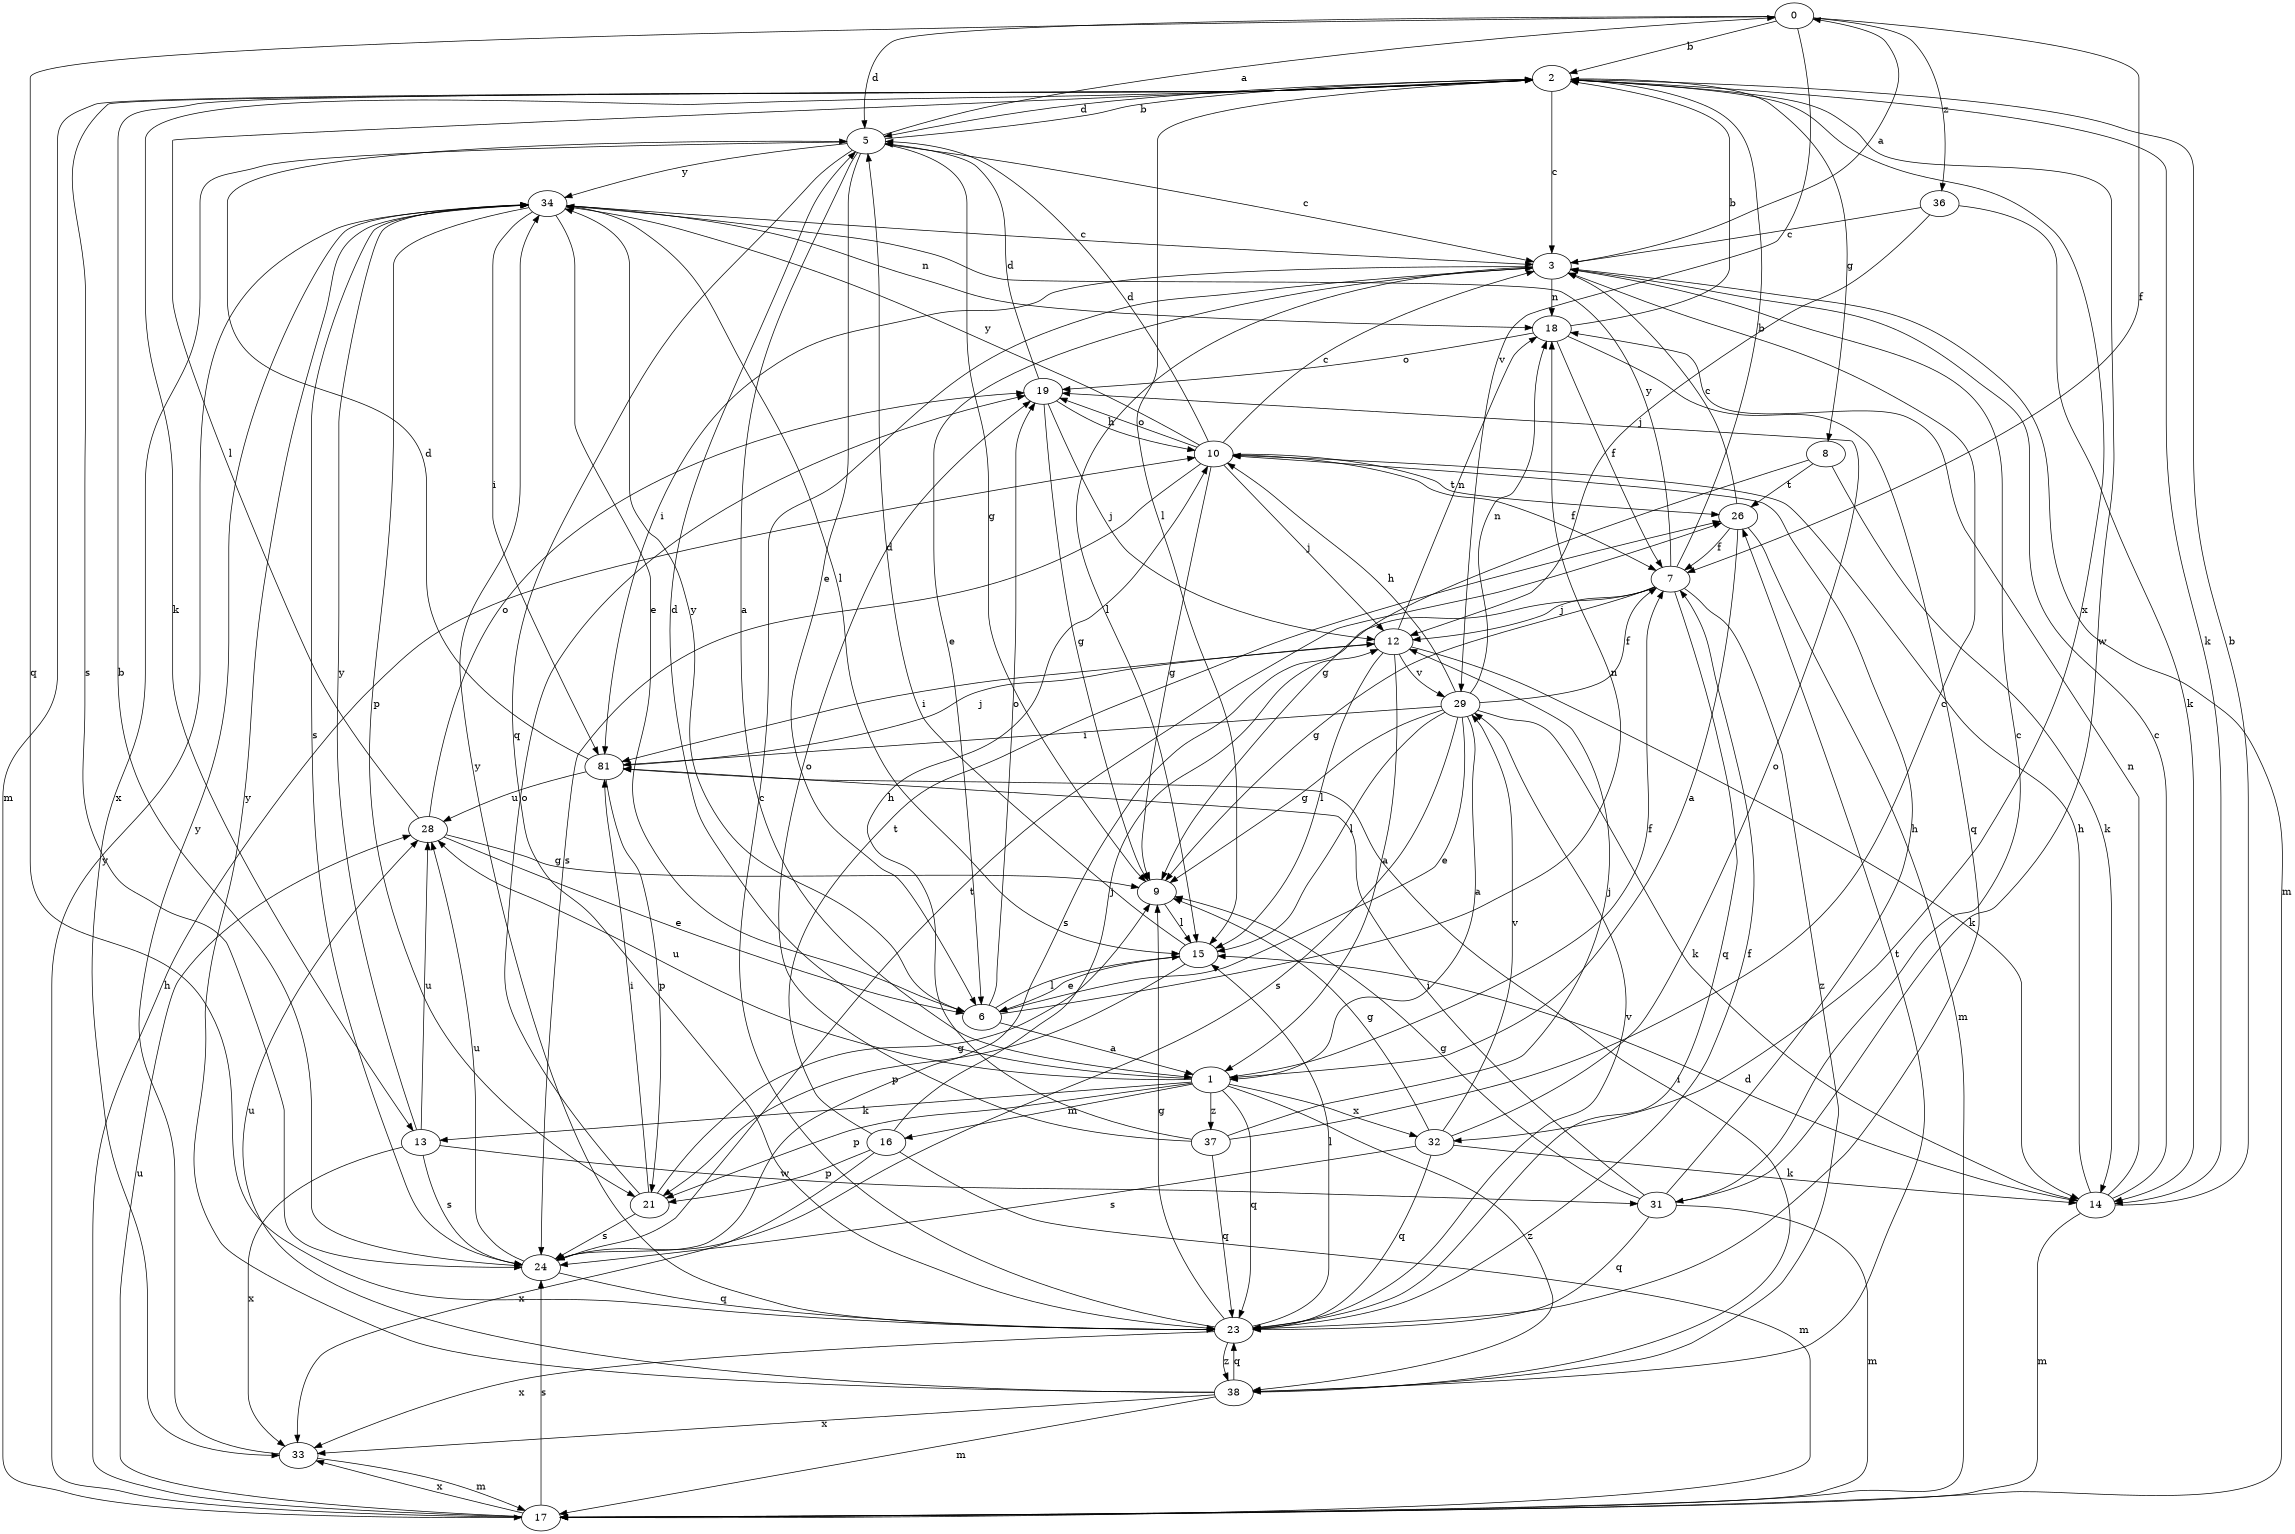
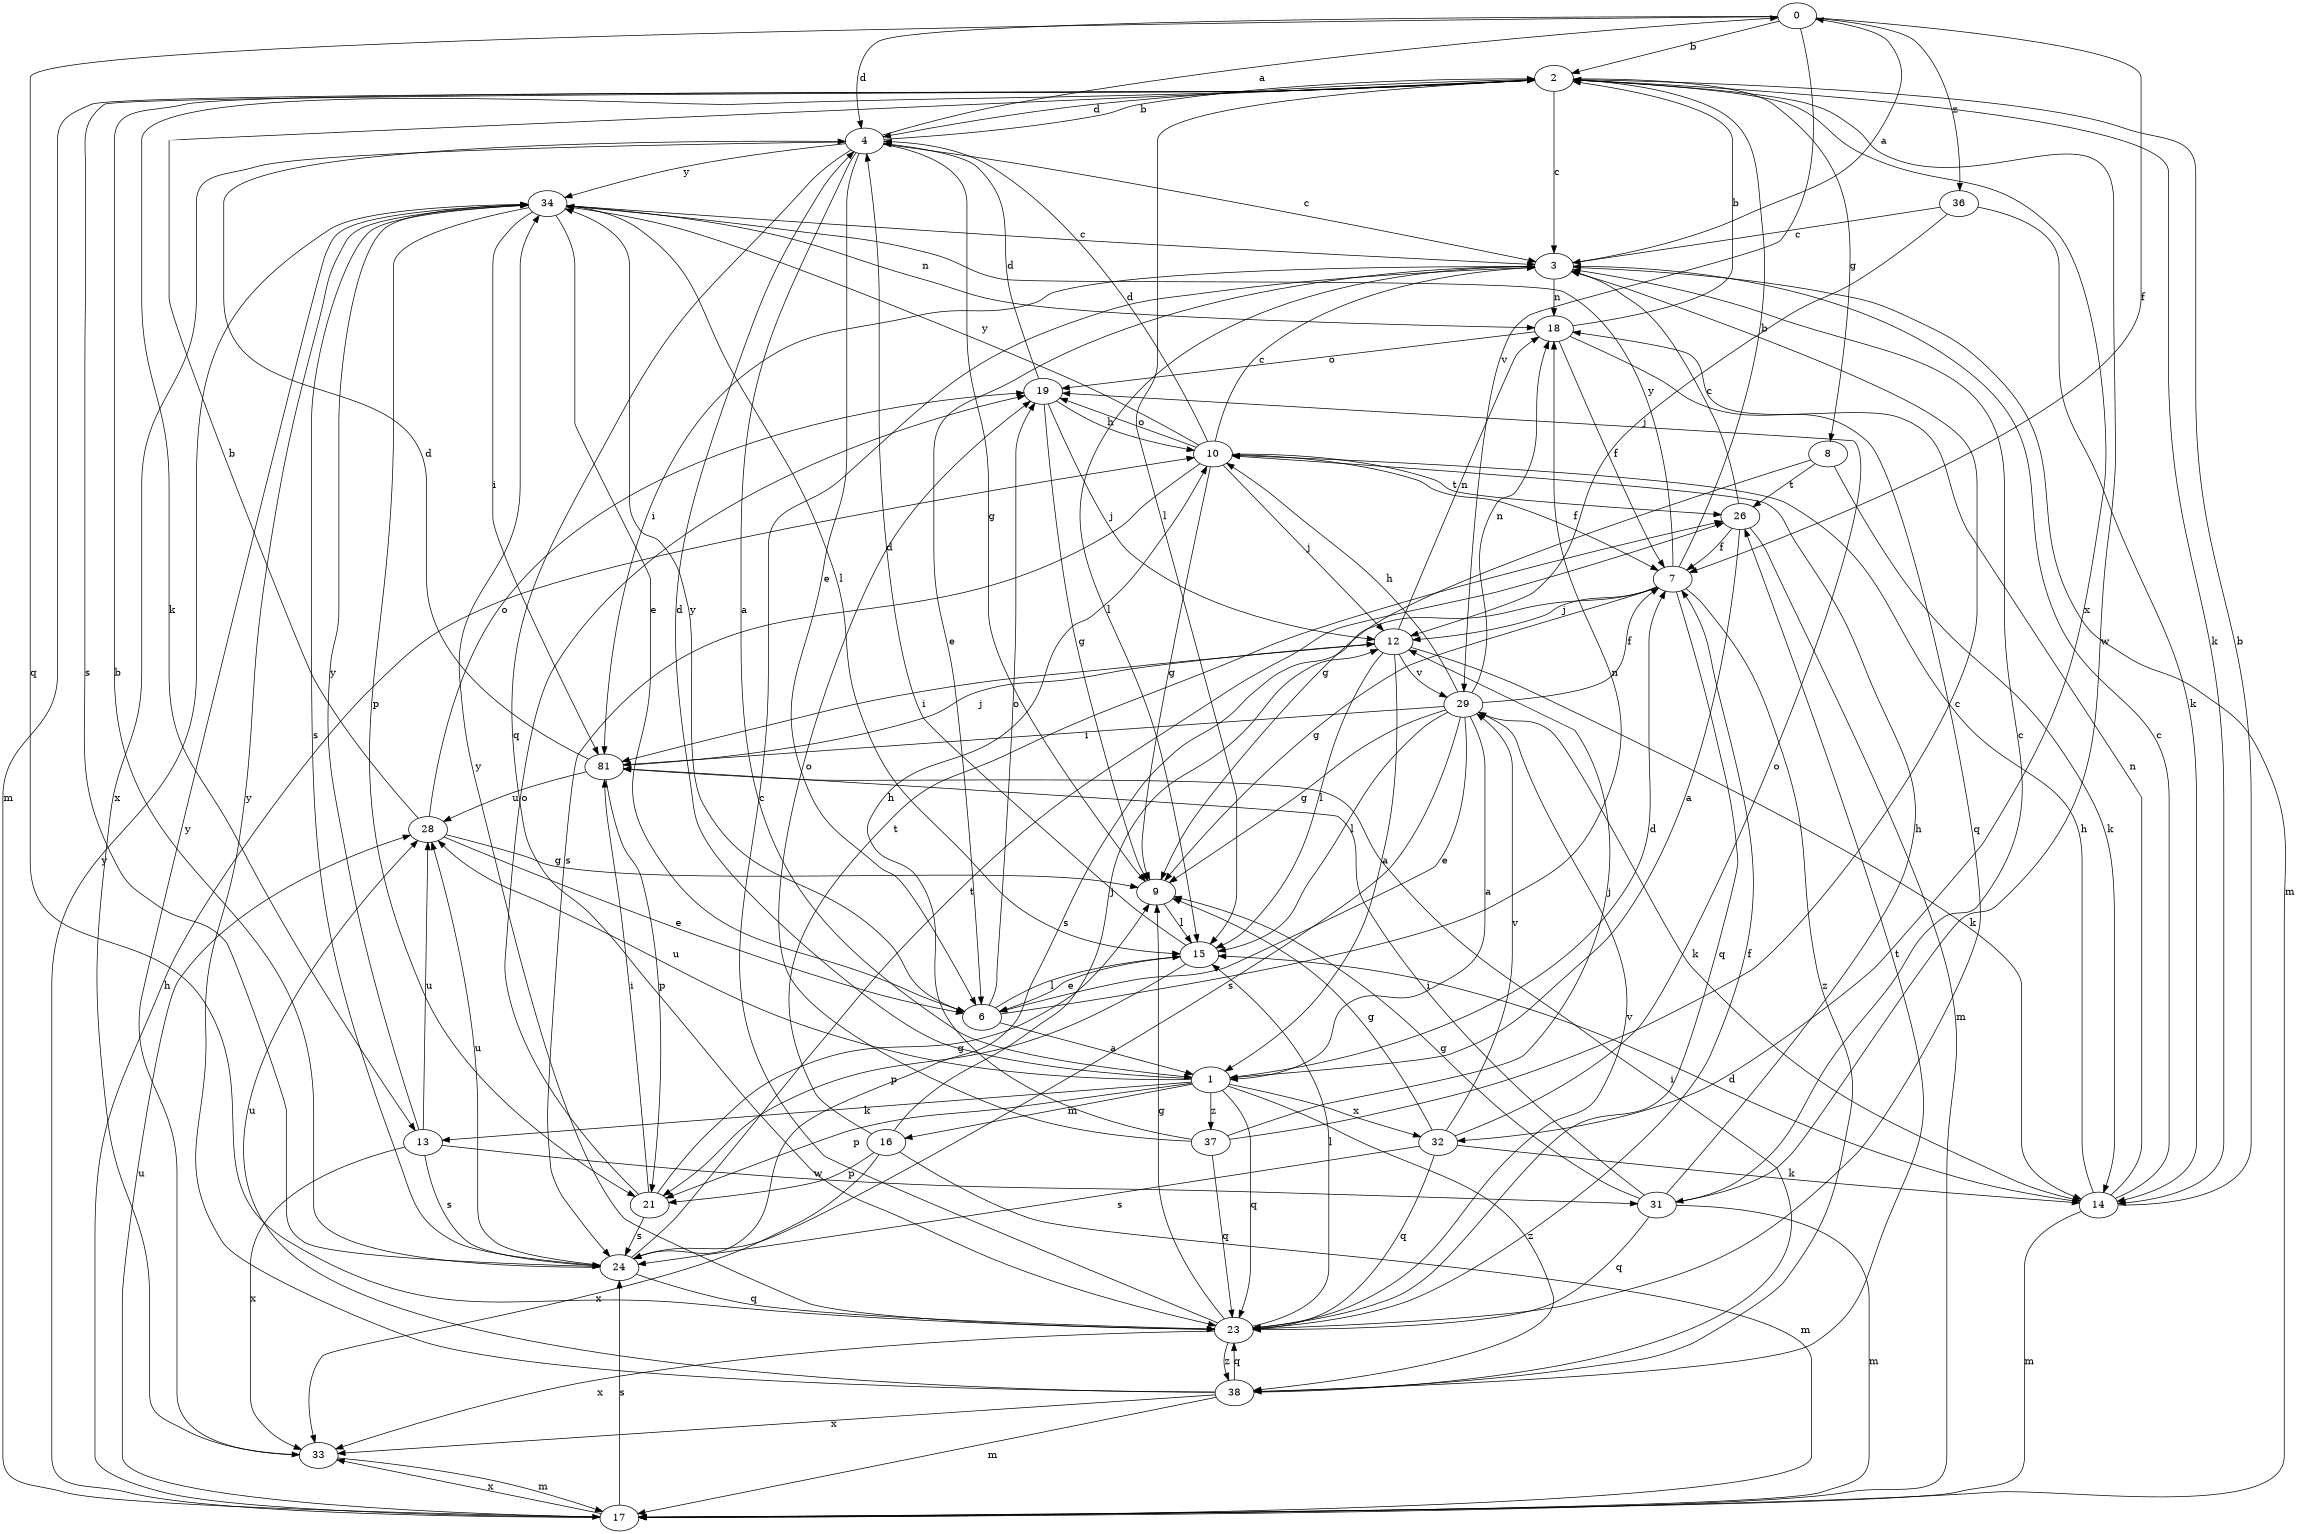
node "5": label "5" -> "4"
edge "28" -> "2": label "l" -> "b"
edge "1" -> "7": label "f" -> "d"
